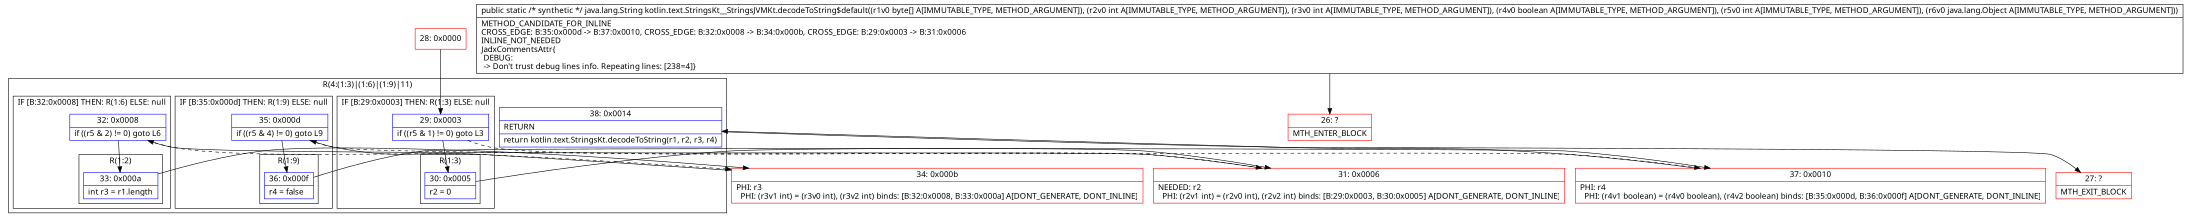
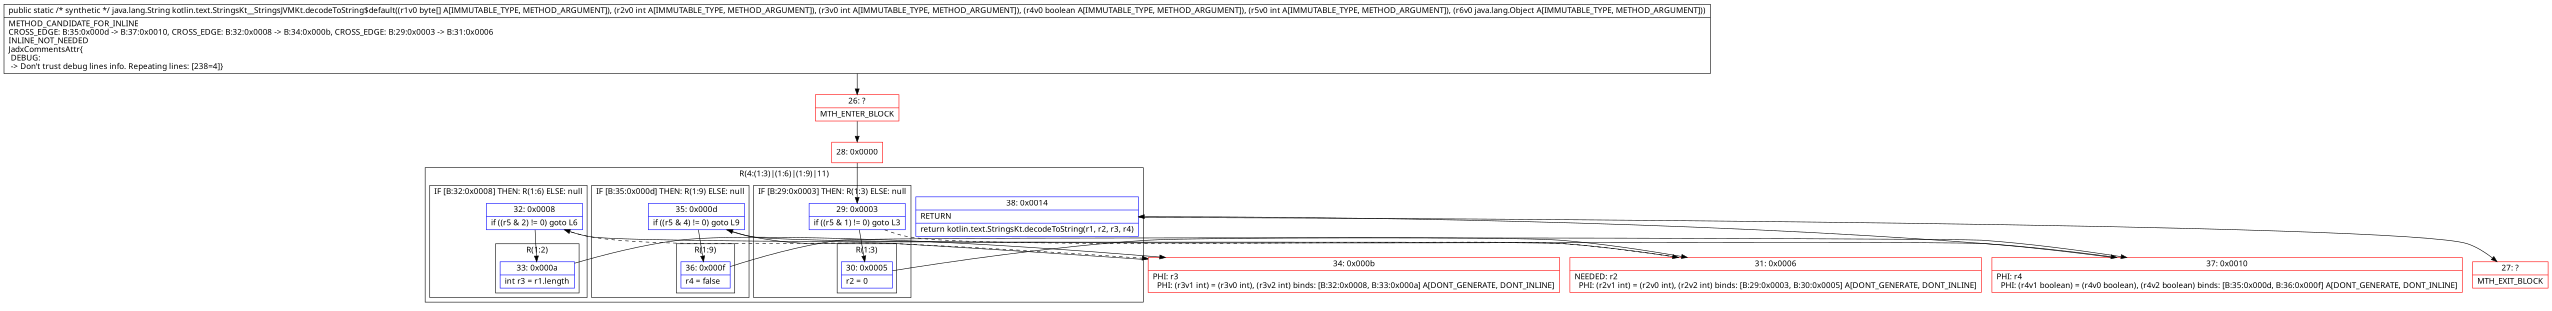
edge "26: ?" -> "28: 0x0000": added
edge "35: 0x000d" -> "37: 0x0010": style dashed -> solid
